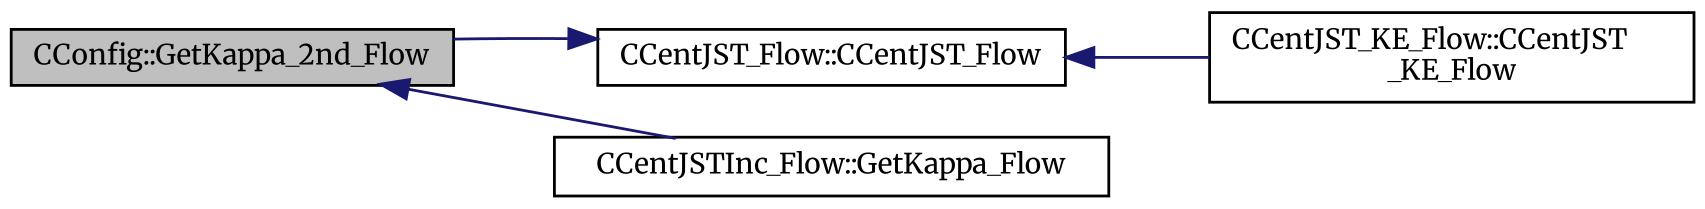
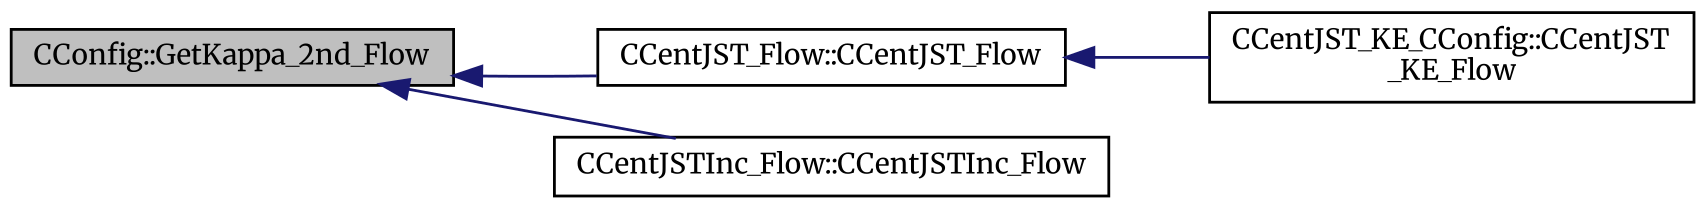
edge "CConfig::GetKappa_2nd_Flow" -> "CCentJST_Flow::CCentJST_Flow": reversed
node "CCentJST_KE_Flow::CCentJST _KE_Flow": label "CCentJST_KE_Flow::CCentJST _KE_Flow" -> "CCentJST_KE_CConfig::CCentJST _KE_Flow"
node "CCentJSTInc_Flow::GetKappa_Flow": label "CCentJSTInc_Flow::GetKappa_Flow" -> "CCentJSTInc_Flow::CCentJSTInc_Flow"
